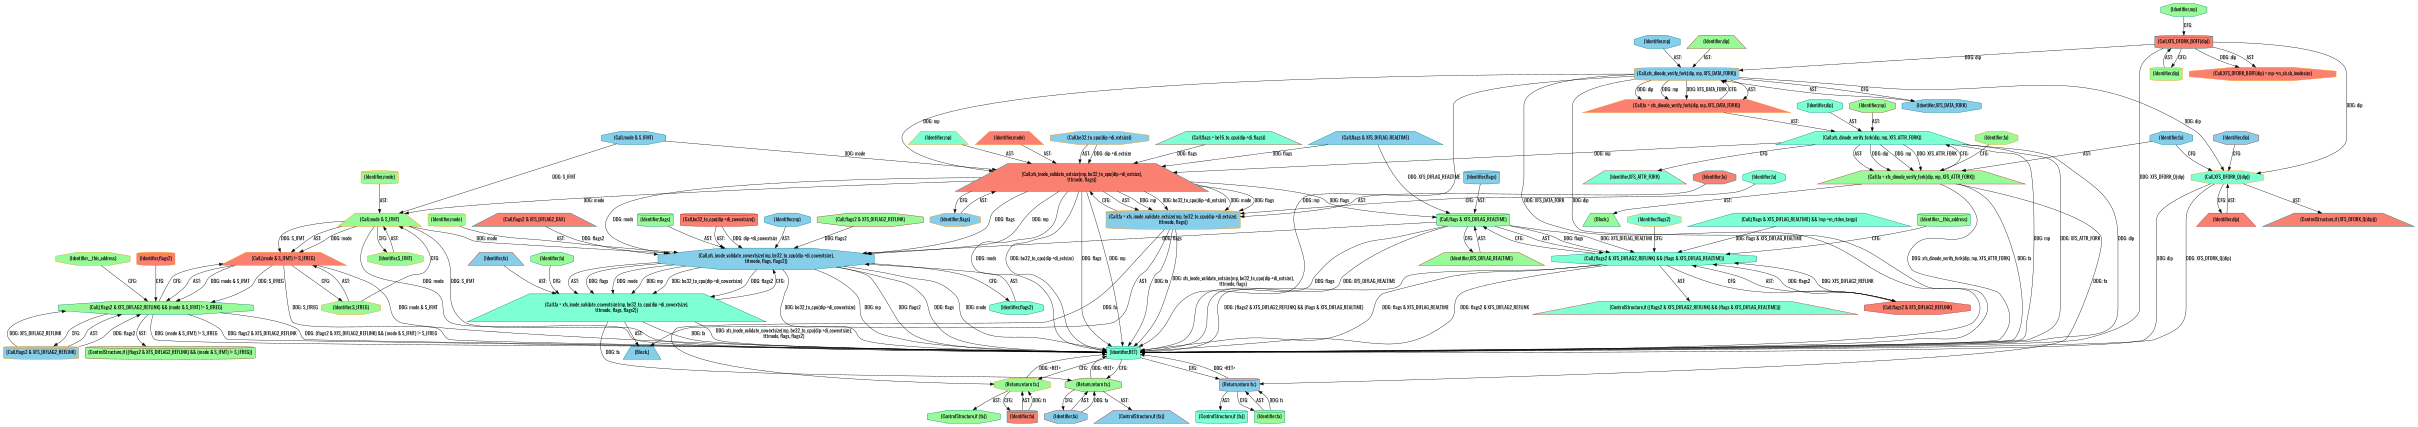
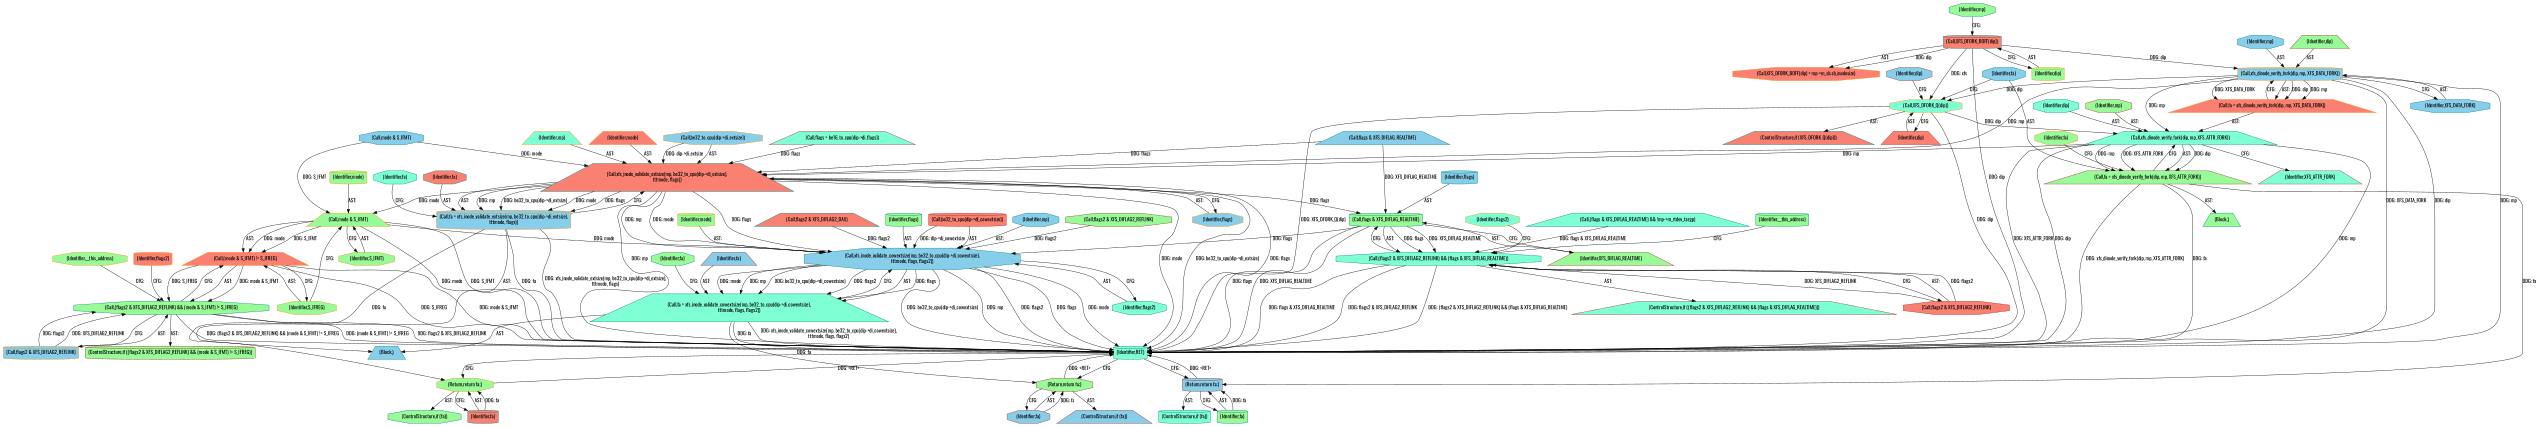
edge "(Call,xfs_dinode_verify_fork(dip, mp, XFS_DATA_FORK))" -> "(Call,xfs_dinode_verify_fork(dip, mp, XFS_ATTR_FORK))": added, label "DDG: mp"
edge "(Call,XFS_DFORK_BOFF(dip))" -> "(Call,XFS_DFORK_Q(dip))": label "DDG: dip" -> "DDG: xfs"
edge "(Call,XFS_DFORK_Q(dip))" -> "(Call,xfs_dinode_verify_fork(dip, mp, XFS_ATTR_FORK))": added, label "DDG: dip"
edge "(Call,XFS_DFORK_BOFF(dip))" -> "(Identifier,RET)": label "DDG: XFS_DFORK_Q(dip)" -> "DDG: dip"
